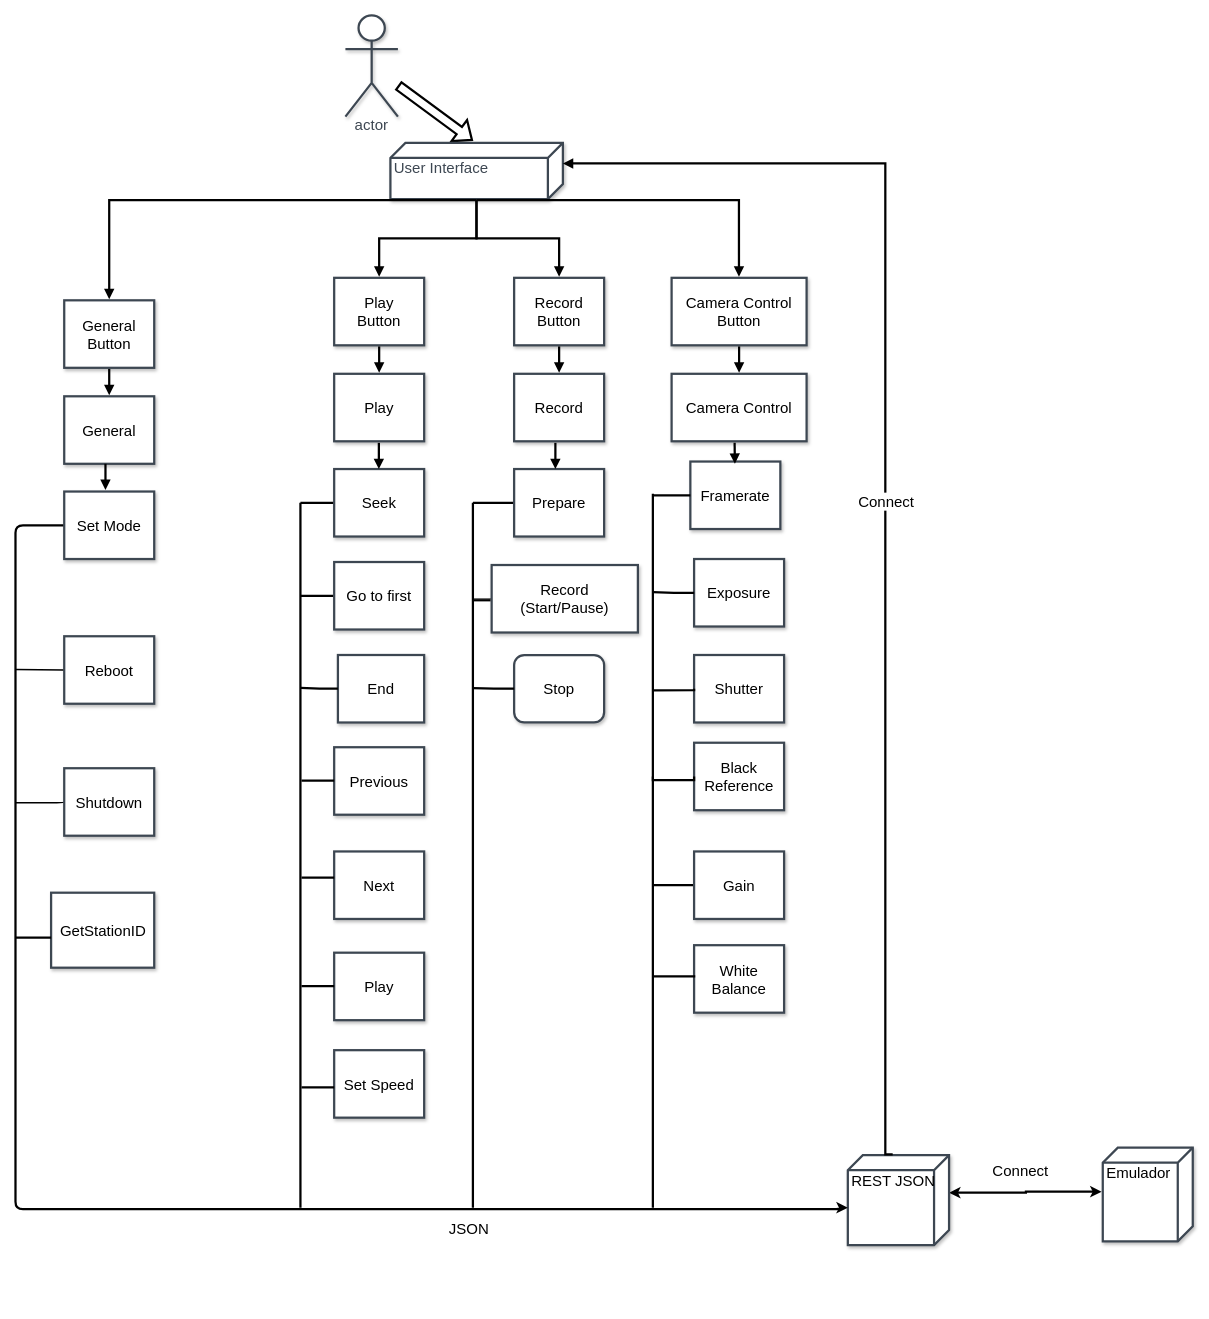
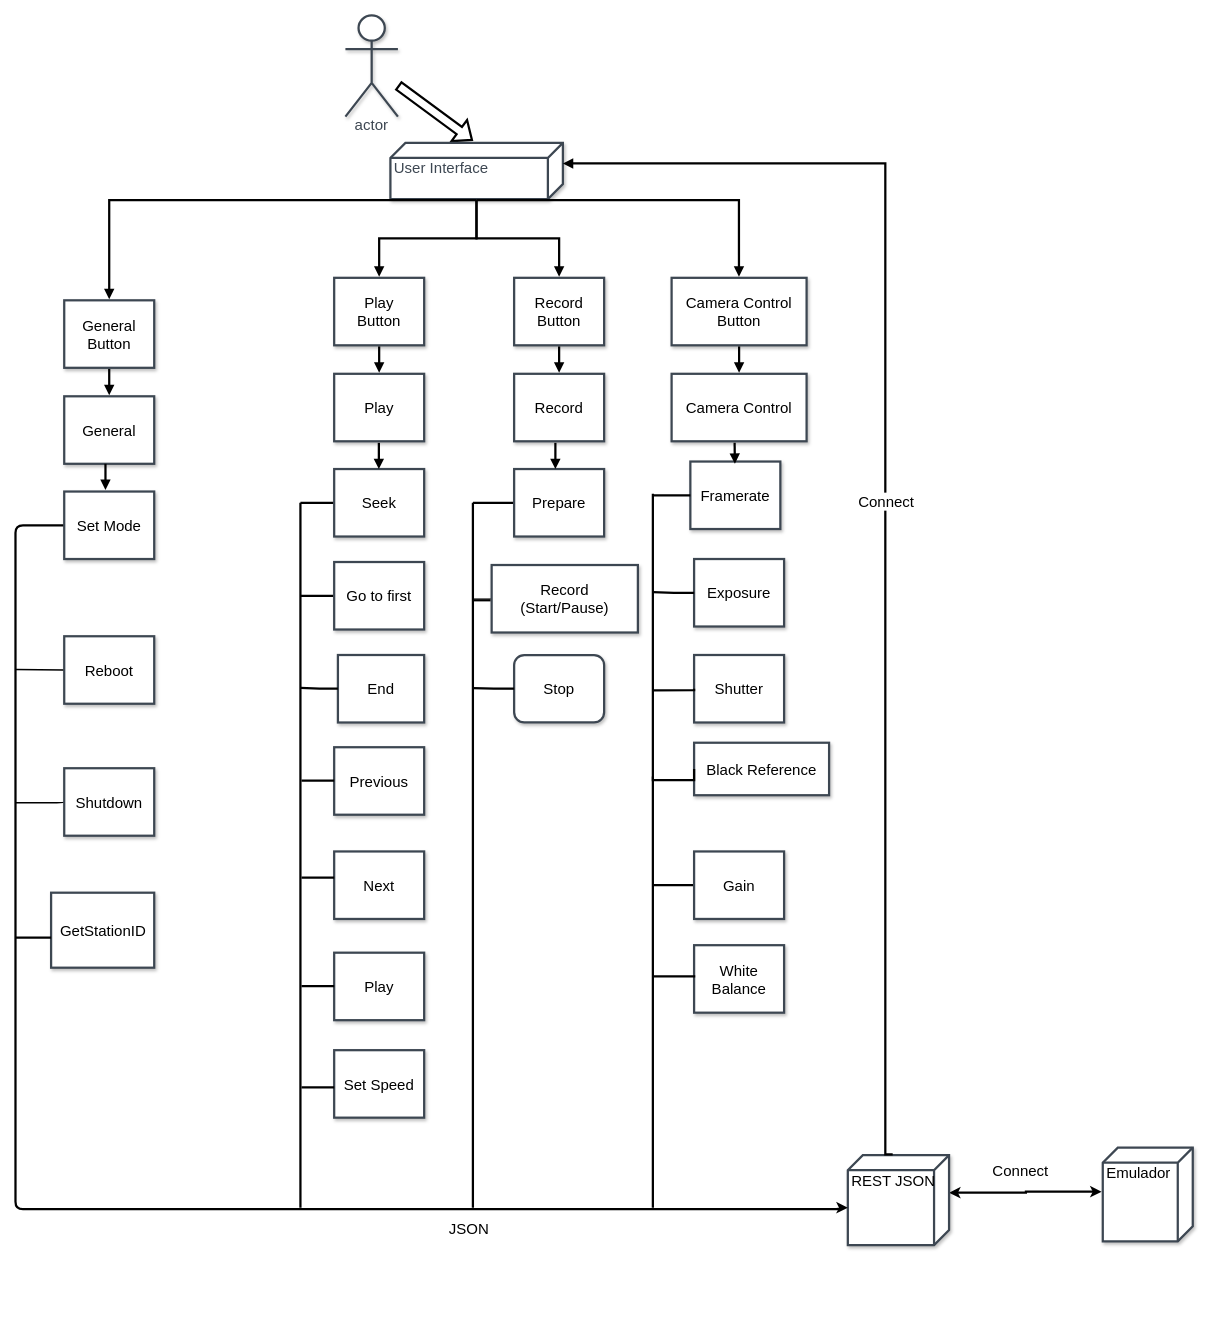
node "Black Reference": size 90x68 -> 135x53
